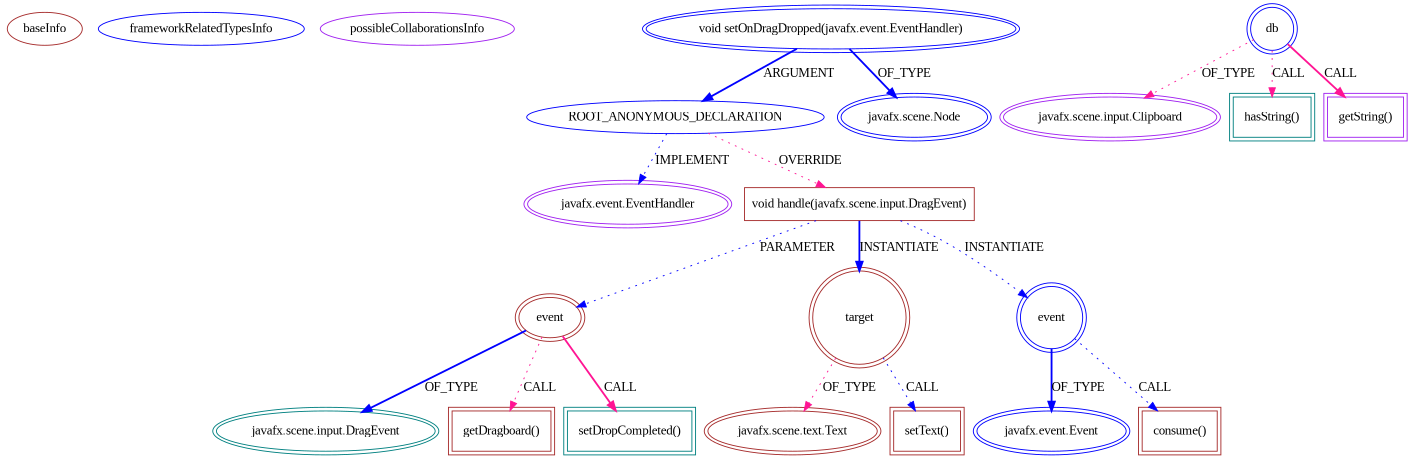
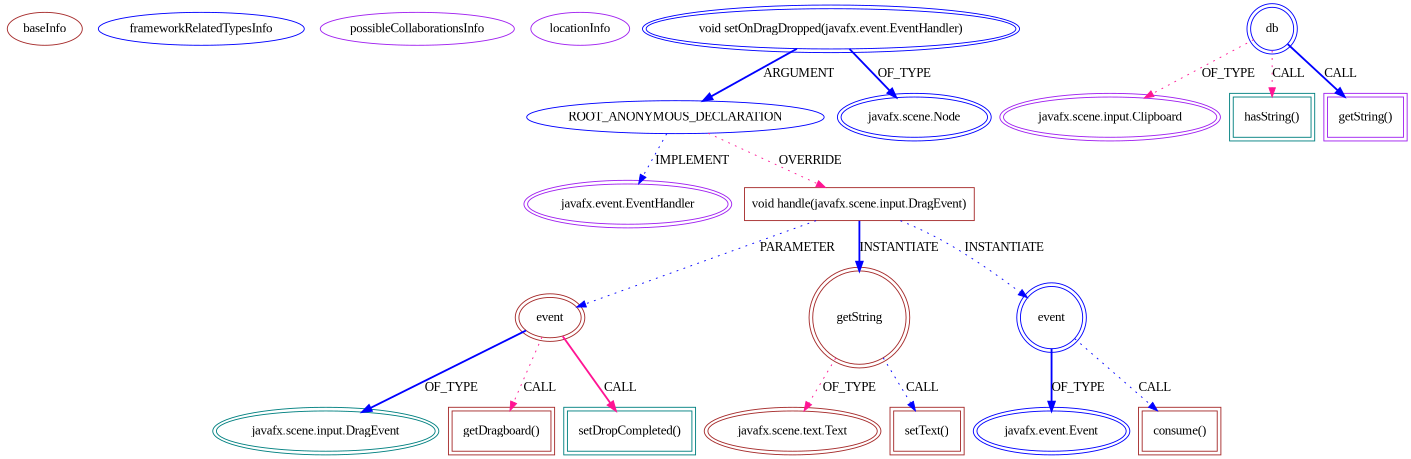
node "locationInfo": added
edge "db" -> "getString()": color deeppink -> blue
node "target": label "target" -> "getString"
